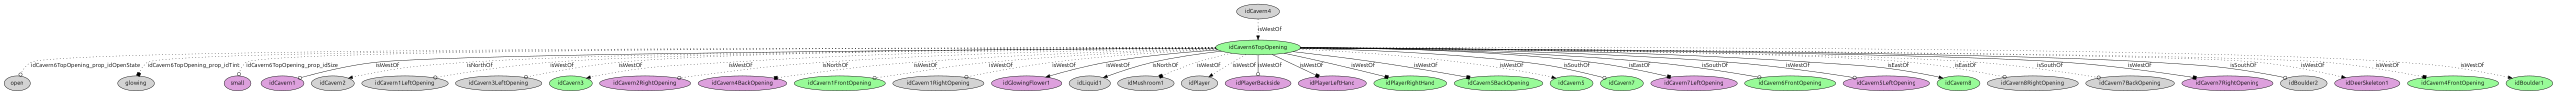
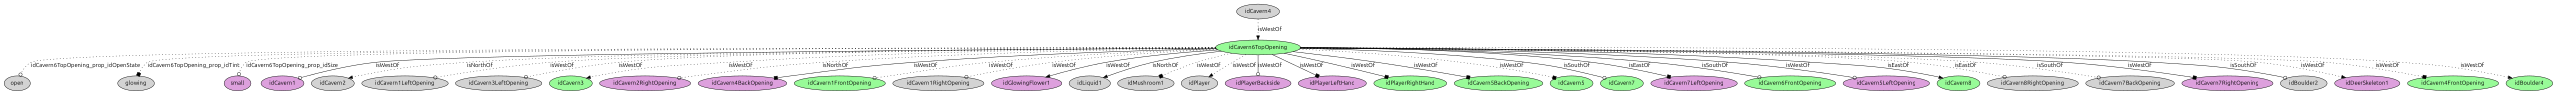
edge "idCavern6TopOpening" -> "idCavern4BackOpening": style dotted -> solid
edge "idCavern6TopOpening" -> "idCavern5": arrowhead normal -> box
node "idBoulder1": label "idBoulder1" -> "idBoulder4"
